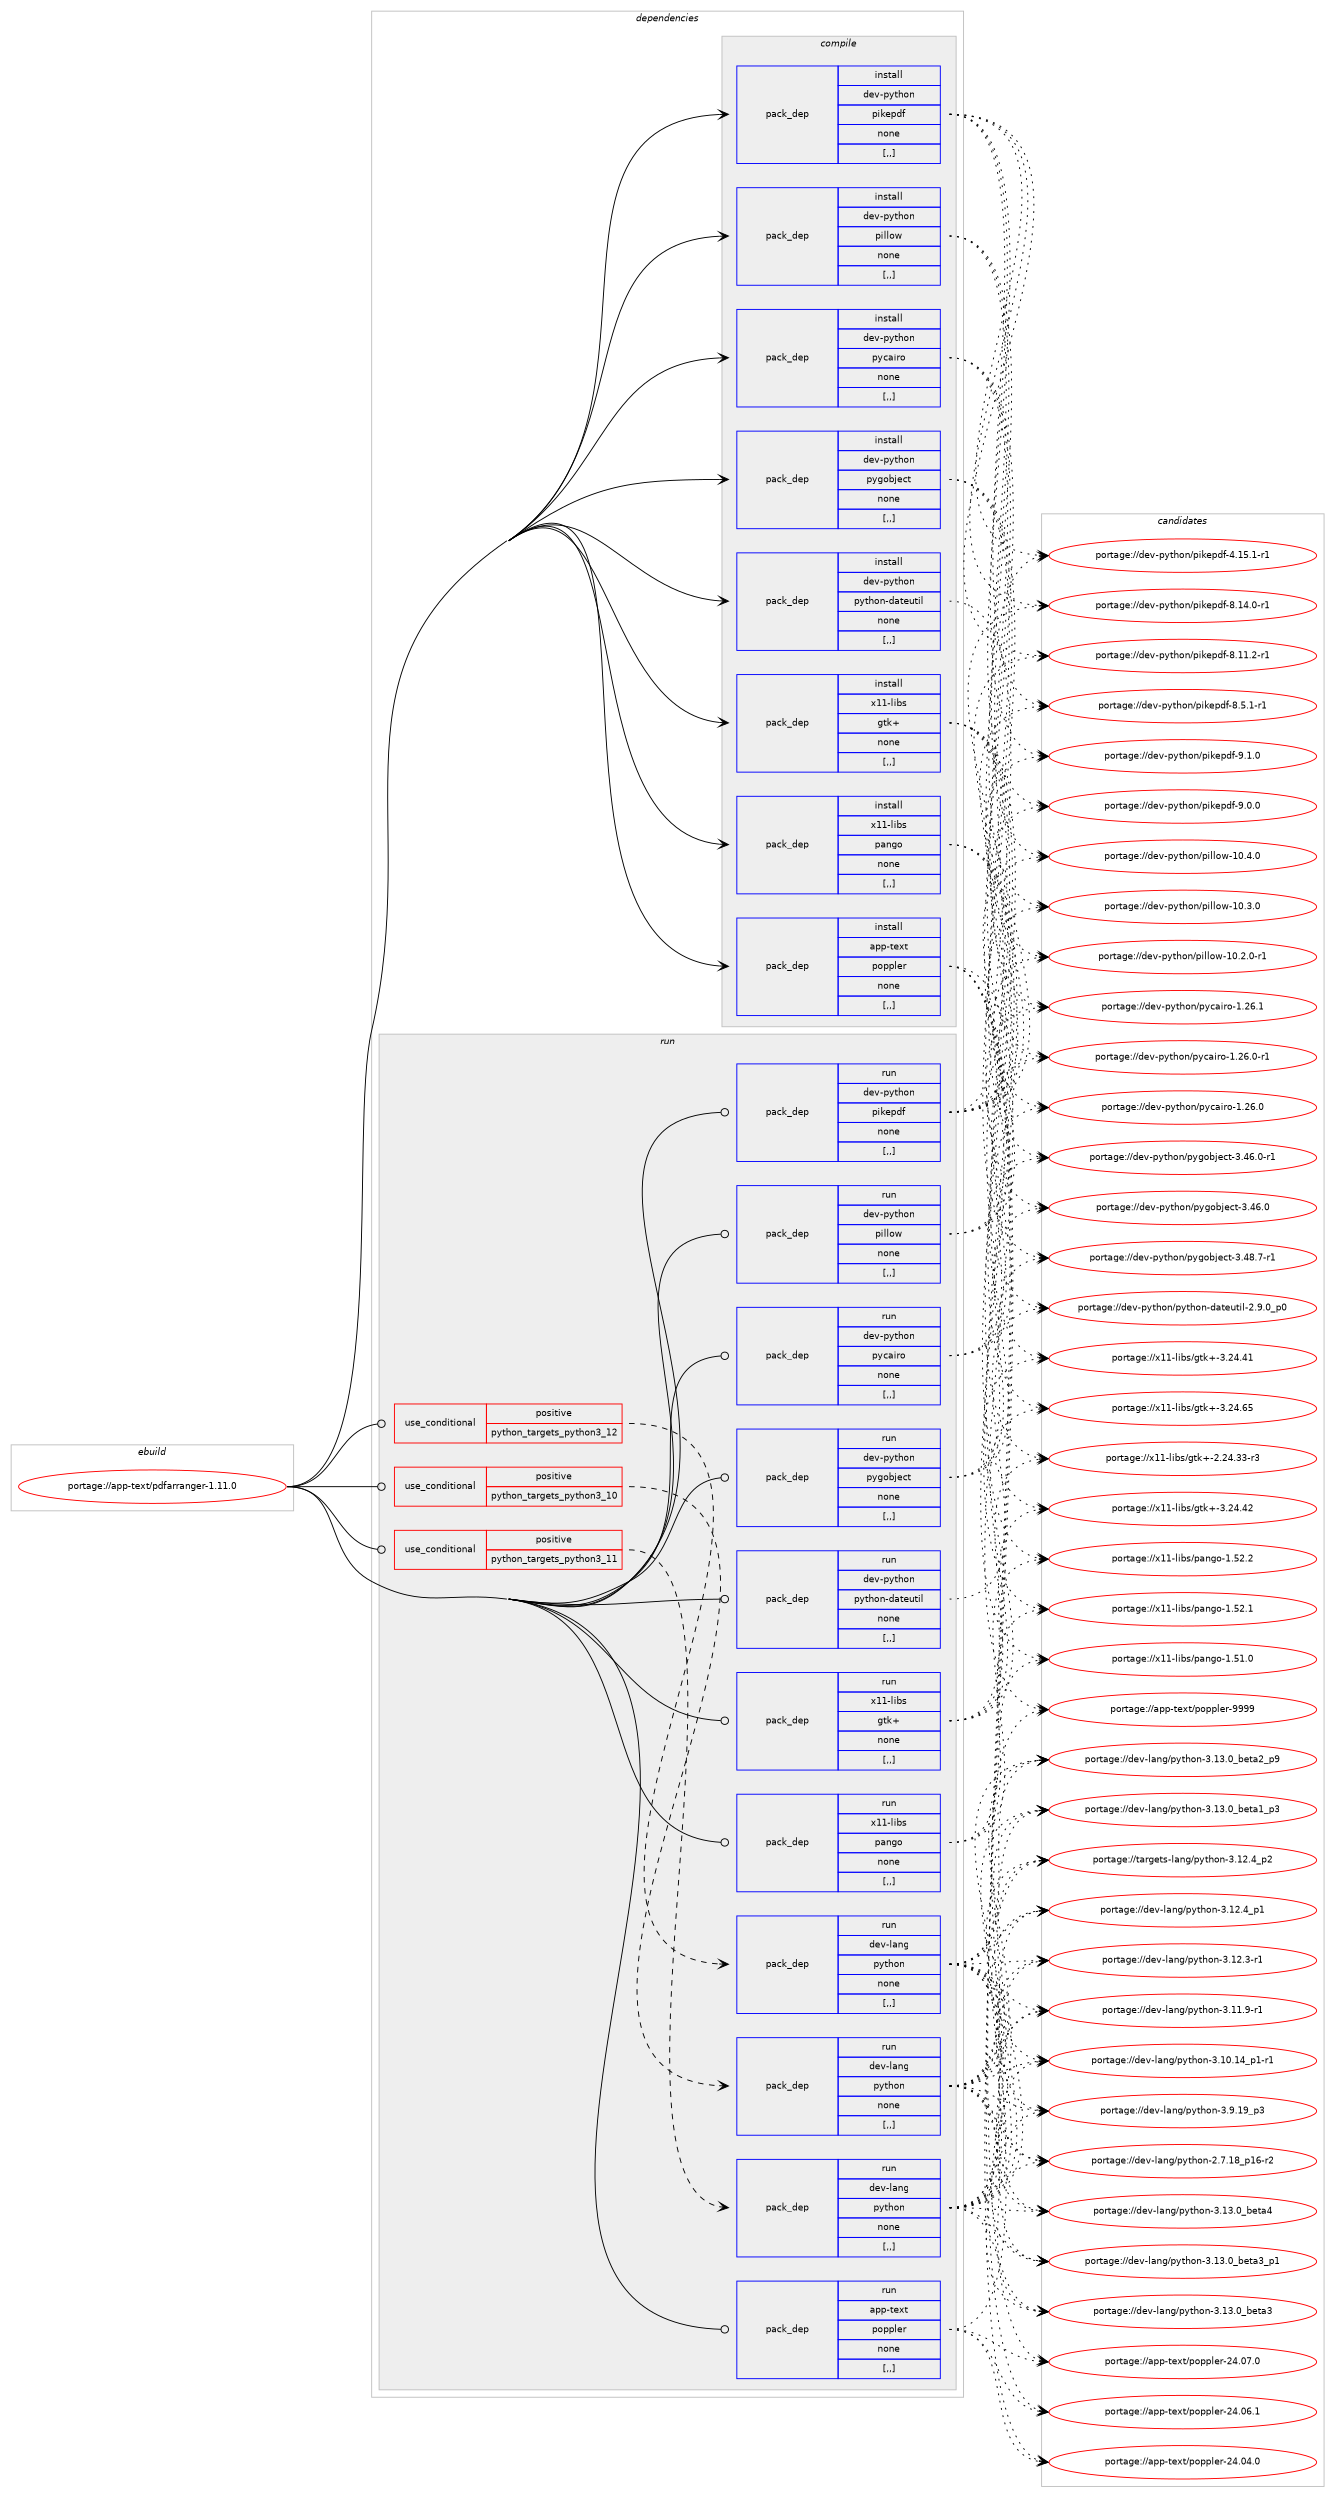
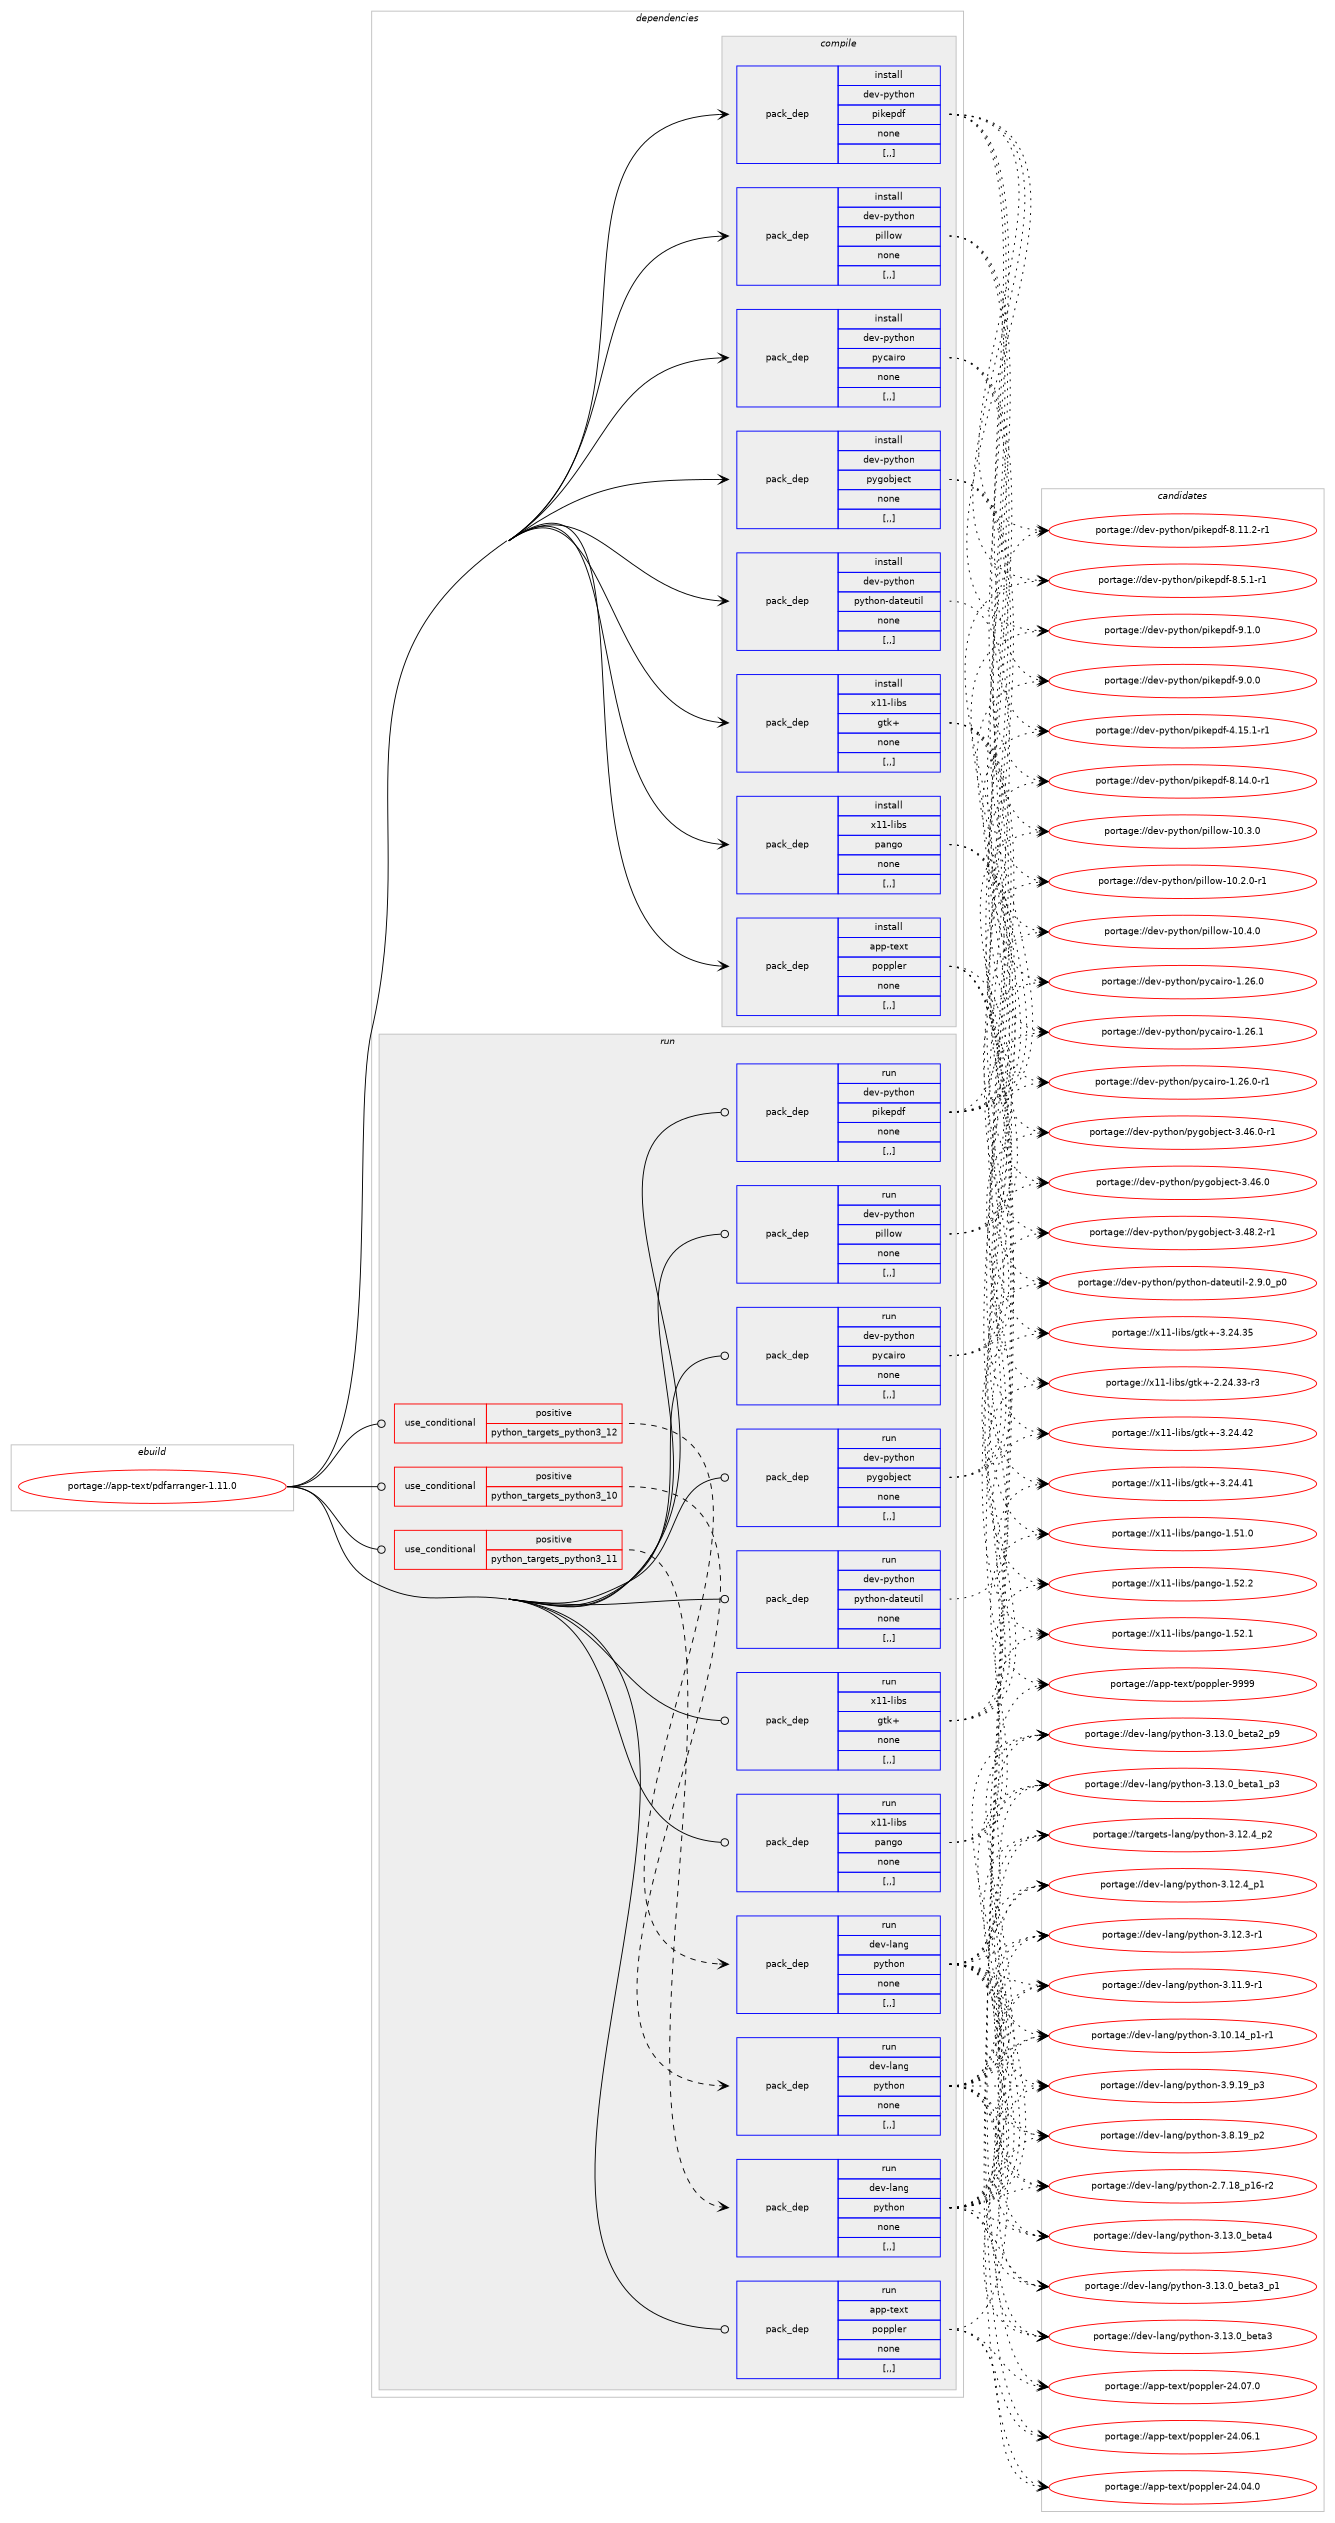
node "portage://dev-python/pygobject-3.48.7-r1": label "portage://dev-python/pygobject-3.48.7-r1" -> "portage://dev-python/pygobject-3.48.2-r1"
node "portage://x11-libs/gtk+-3.24.65": label "portage://x11-libs/gtk+-3.24.65" -> "portage://x11-libs/gtk+-3.24.35"
node "portage://dev-lang/python-3.8.19_p2": added
